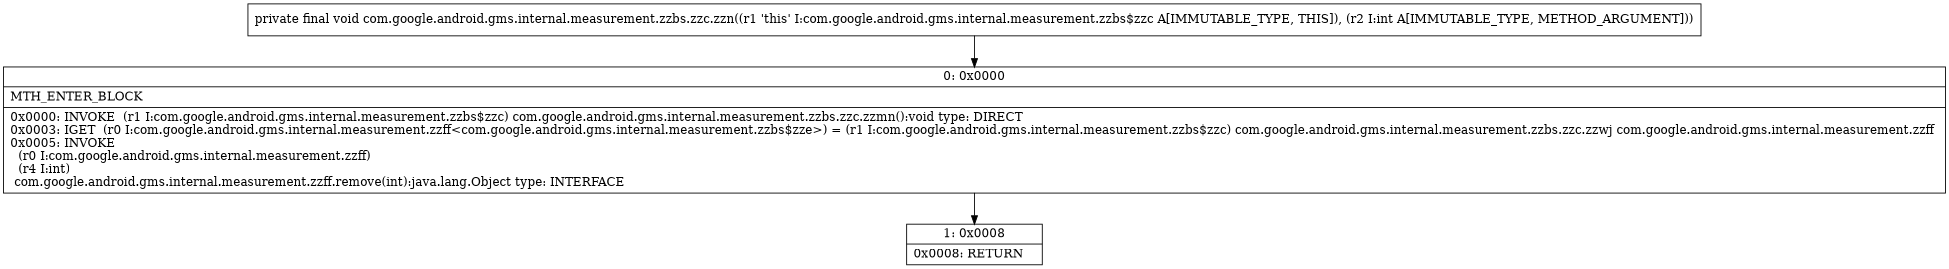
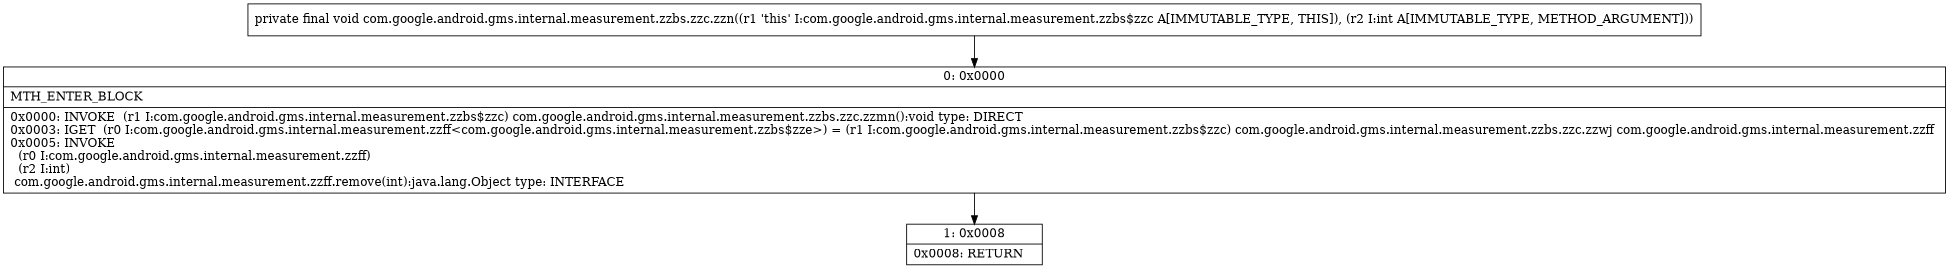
node "0: 0x0000": text "(r4 I:int)" -> "(r2 I:int)"
